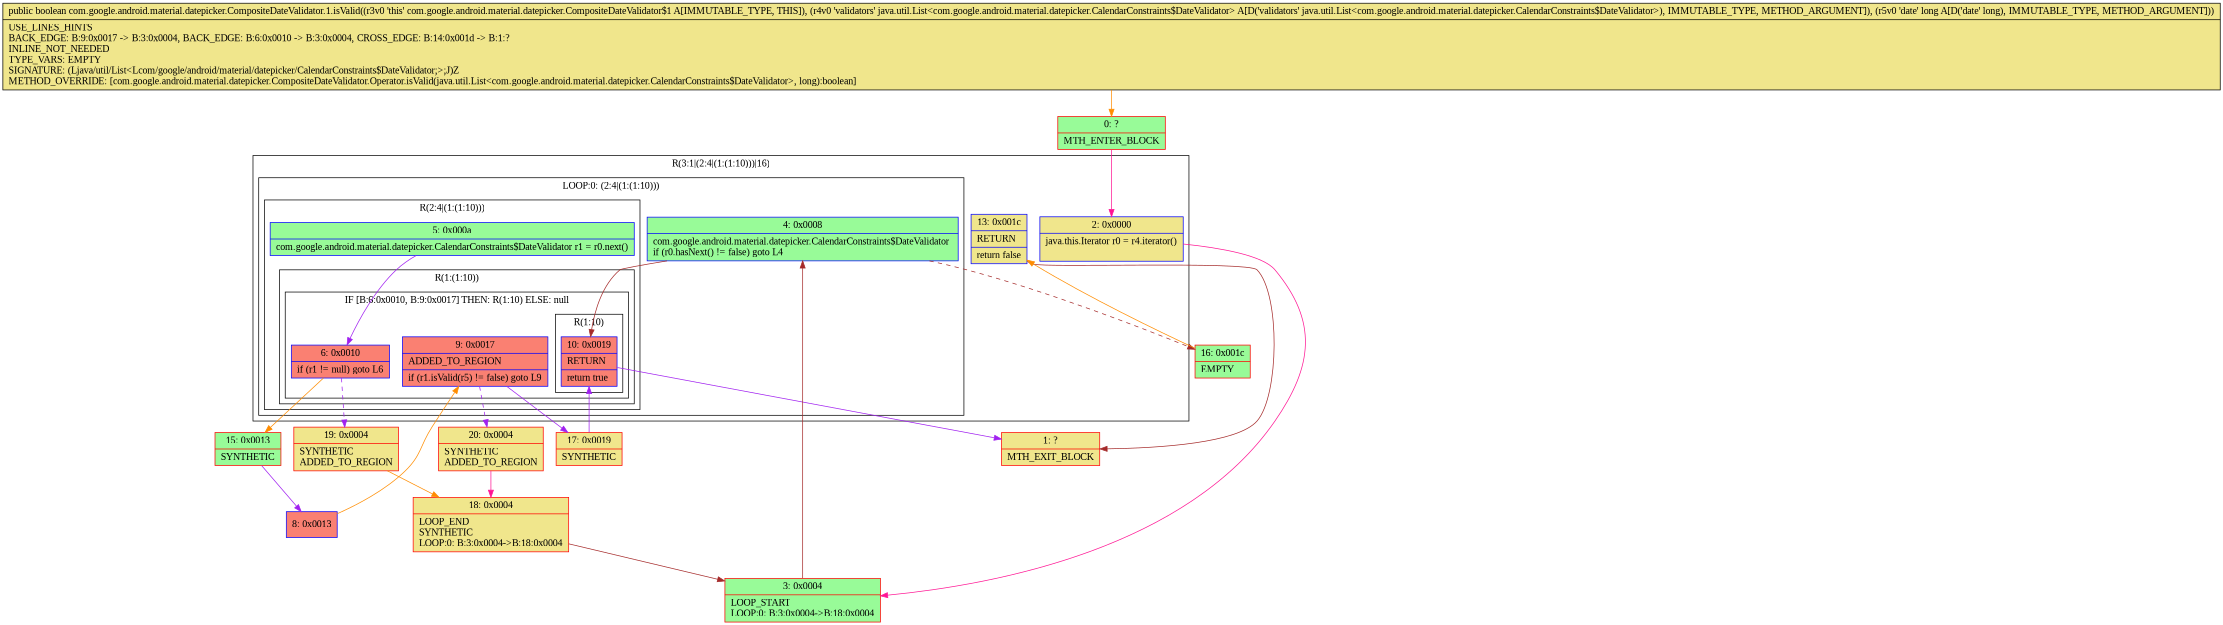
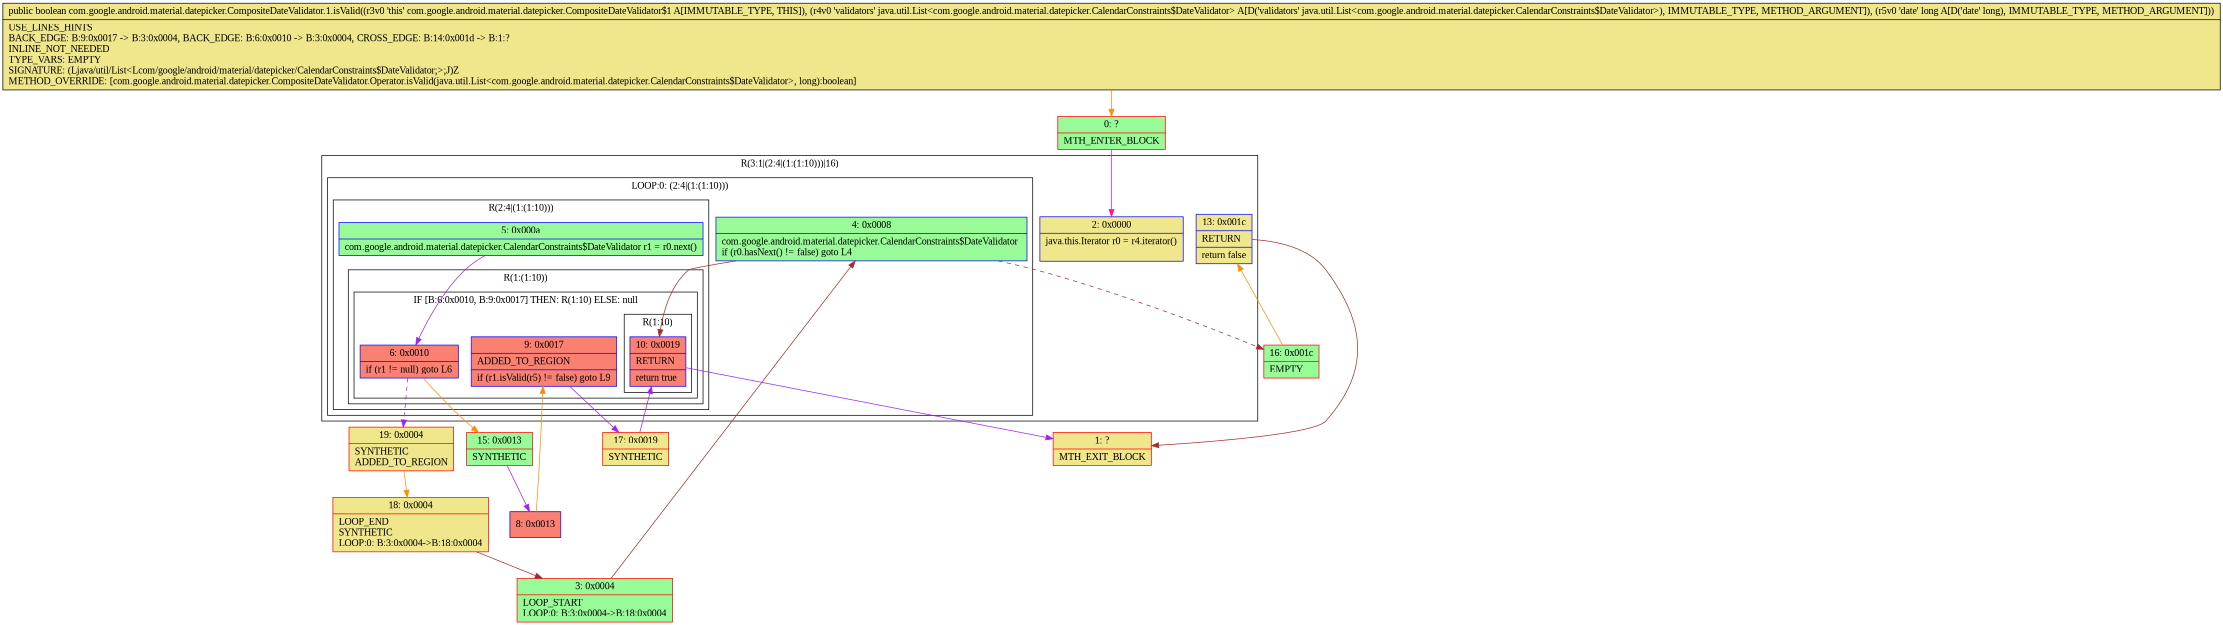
node "20: 0x0004": removed
edge "2: 0x0000" -> "3: 0x0004": removed
